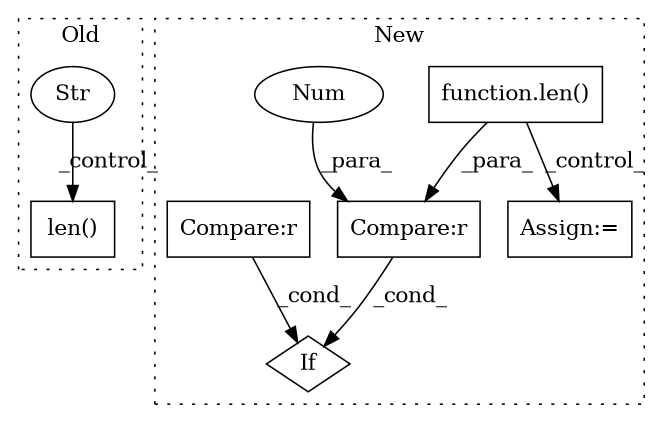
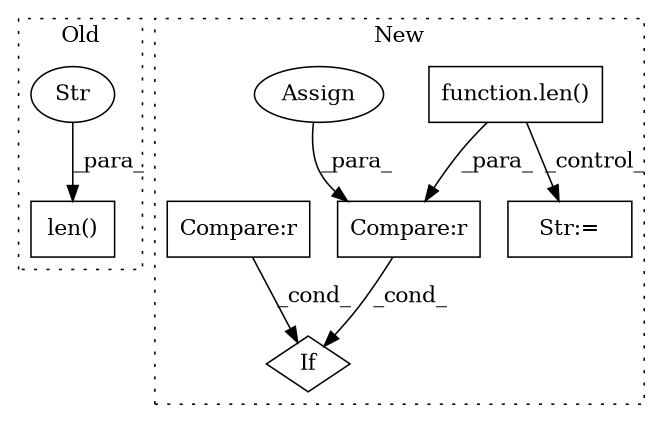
node "Num": label "Num" -> "Assign"
edge "Str" -> "len()": label "_control_" -> "_para_"
node "Assign:=": label "Assign:=" -> "Str:="
